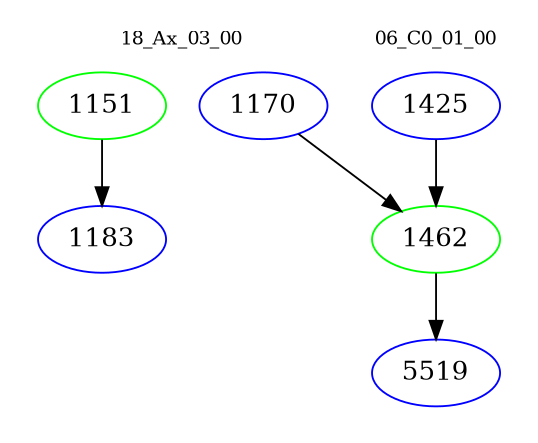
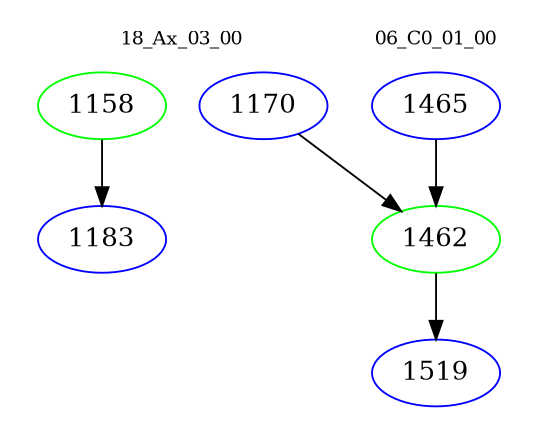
node "1151": label "1151" -> "1158"
node "1425": label "1425" -> "1465"
node "5519": label "5519" -> "1519"
